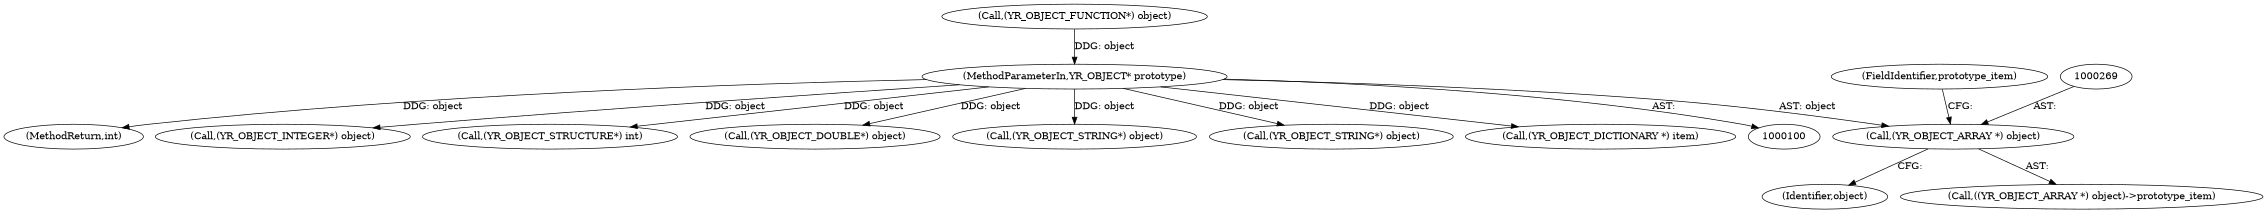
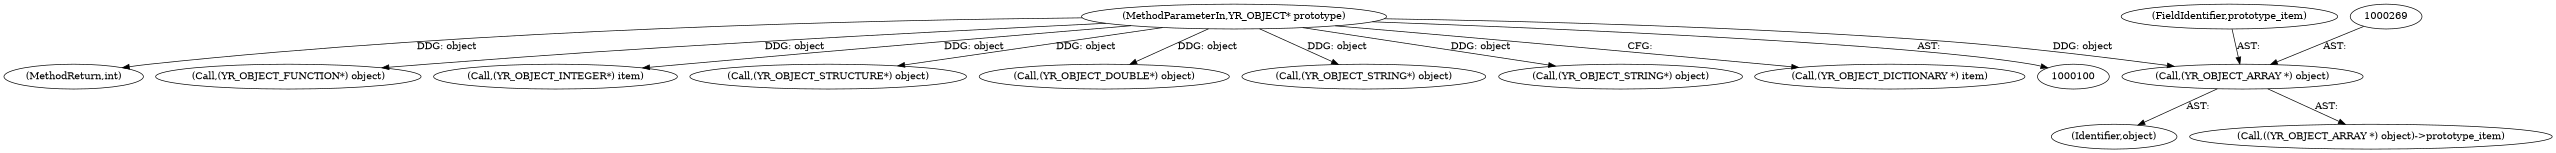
edge "(Call,(YR_OBJECT_FUNCTION*) object)" -> "(MethodParameterIn,YR_OBJECT* prototype)": reversed
edge "(MethodParameterIn,YR_OBJECT* prototype)" -> "(Call,(YR_OBJECT_DICTIONARY *) item)": label "DDG: object" -> "CFG: "
edge "(MethodParameterIn,YR_OBJECT* prototype)" -> "(Call,(YR_OBJECT_ARRAY *) object)": label "AST: object" -> "DDG: object"
edge "(FieldIdentifier,prototype_item)" -> "(Call,(YR_OBJECT_ARRAY *) object)": label "CFG: " -> "AST: "
node "(Call,(YR_OBJECT_INTEGER*) object)": label "(Call,(YR_OBJECT_INTEGER*) object)" -> "(Call,(YR_OBJECT_INTEGER*) item)"
node "(Call,(YR_OBJECT_STRUCTURE*) int)": label "(Call,(YR_OBJECT_STRUCTURE*) int)" -> "(Call,(YR_OBJECT_STRUCTURE*) object)"
edge "(Call,(YR_OBJECT_ARRAY *) object)" -> "(Identifier,object)": label "CFG: " -> "AST: "
